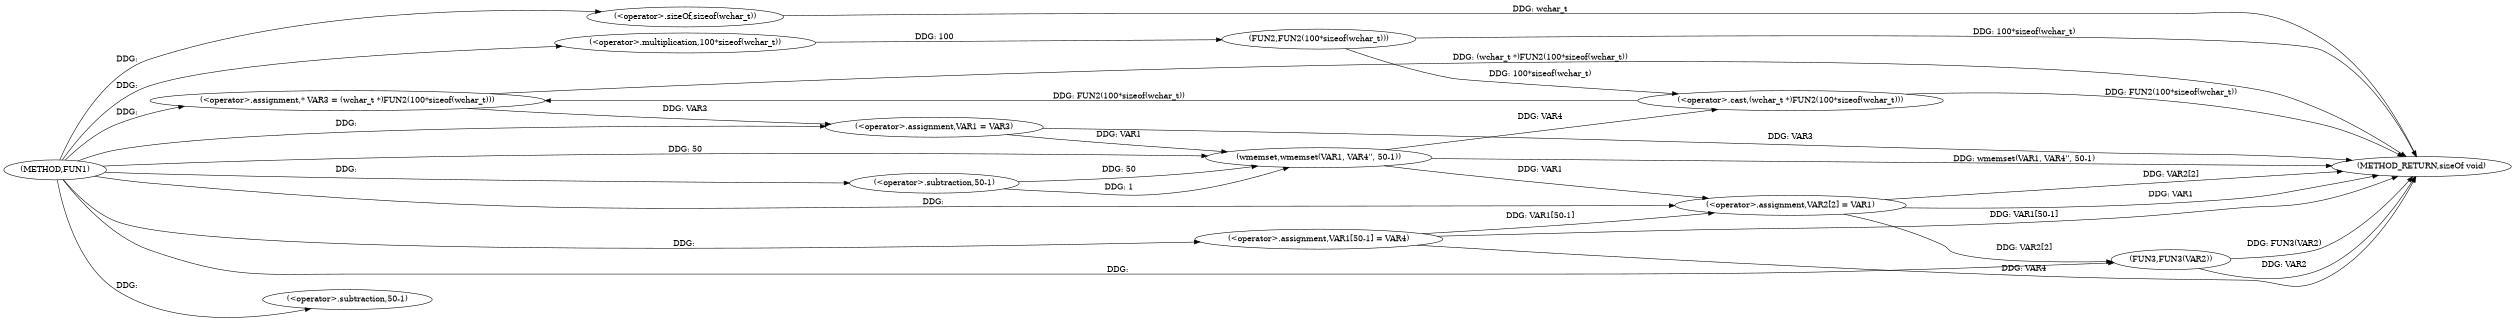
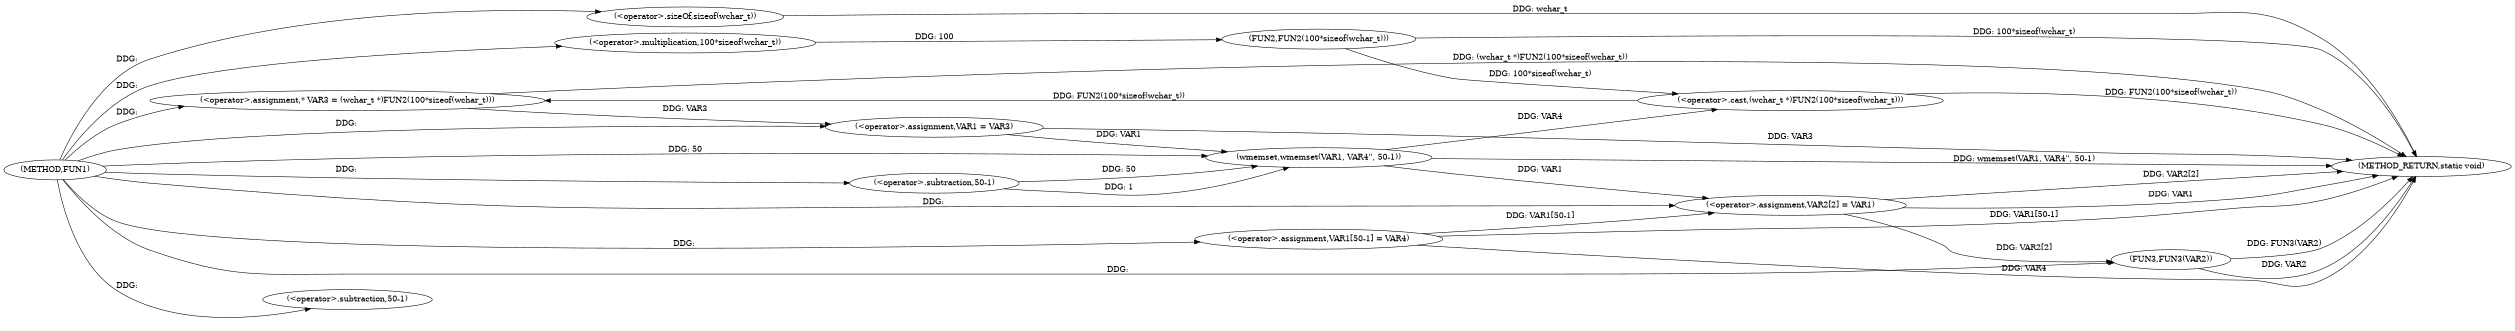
node "(METHOD_RETURN,sizeOf void)": label "(METHOD_RETURN,sizeOf void)" -> "(METHOD_RETURN,static void)"
